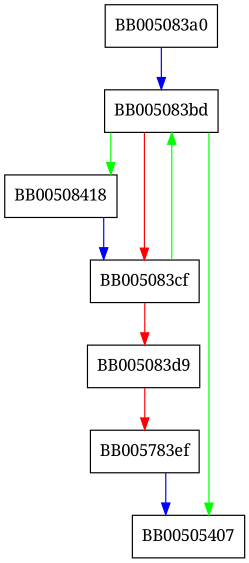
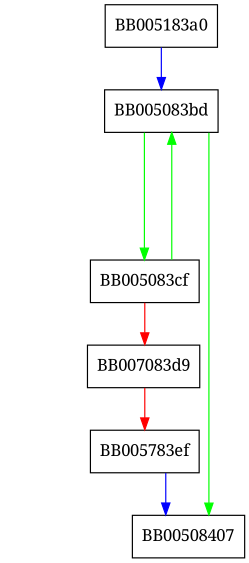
node "BB005083a0": label "BB005083a0" -> "BB005183a0"
edge "BB005083bd" -> "BB005083cf": color red -> green
node "BB00508418": removed
node "BB005083d9": label "BB005083d9" -> "BB007083d9"
node "BB00505407": label "BB00505407" -> "BB00508407"
